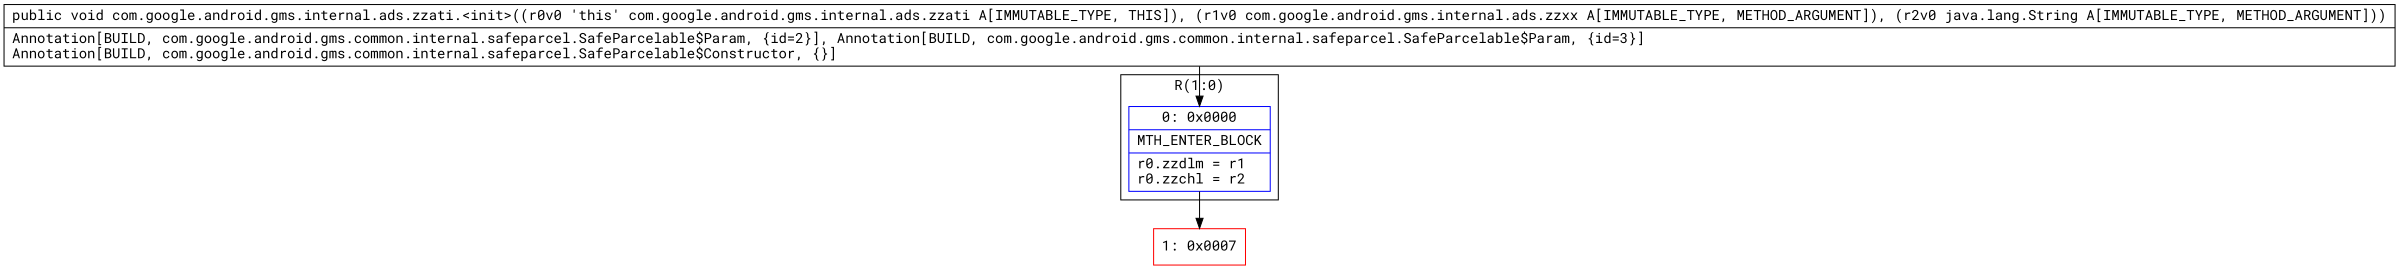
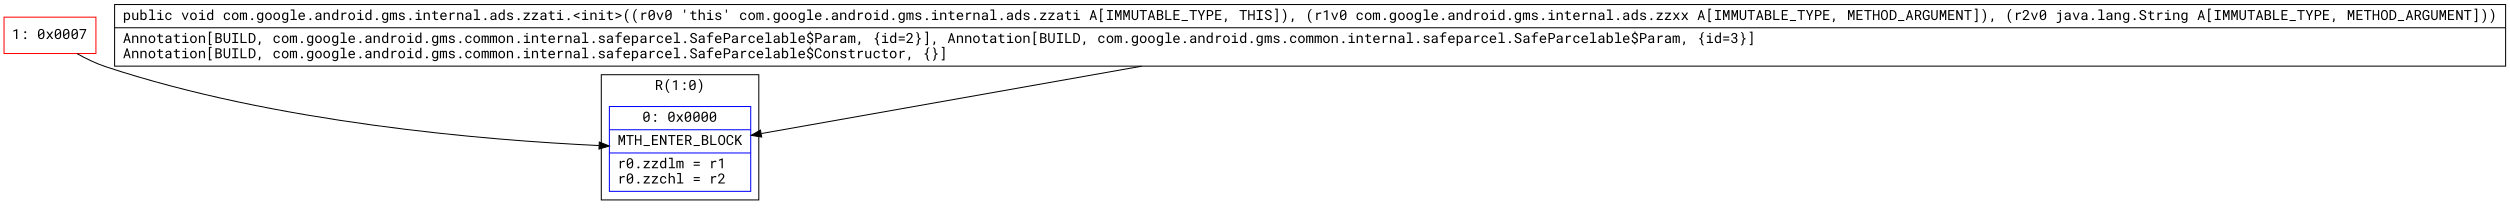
edge "0: 0x0000" -> "1: 0x0007": reversed
